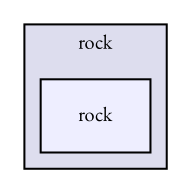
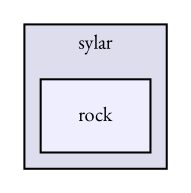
cluster "rock": label "rock" -> "sylar"
